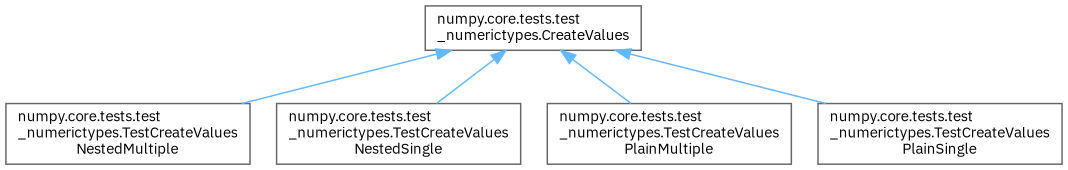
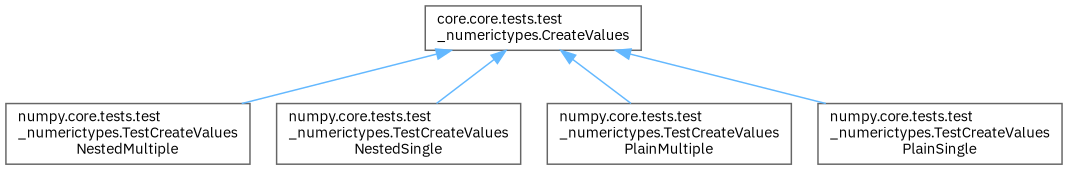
node "numpy.core.tests.test _numerictypes.CreateValues": label "numpy.core.tests.test _numerictypes.CreateValues" -> "core.core.tests.test _numerictypes.CreateValues"
